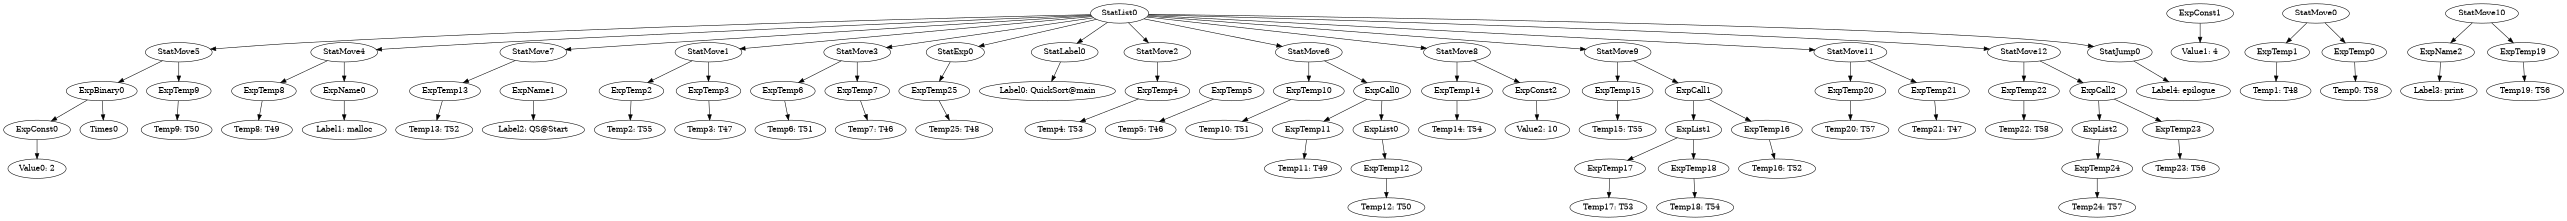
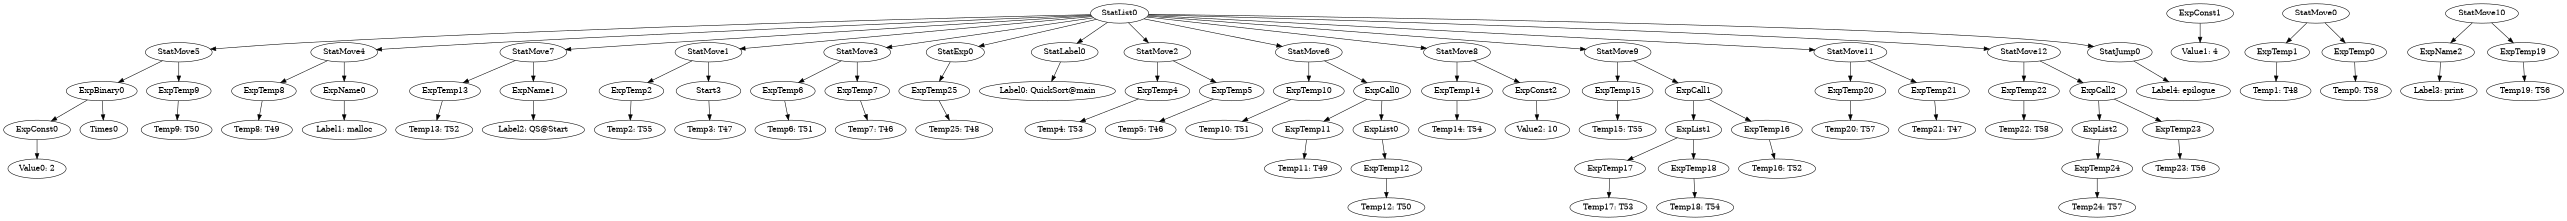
edge "StatMove7" -> "ExpName1": added
edge "StatMove2" -> "ExpTemp5": added
node "ExpTemp3": label "ExpTemp3" -> "Start3"
